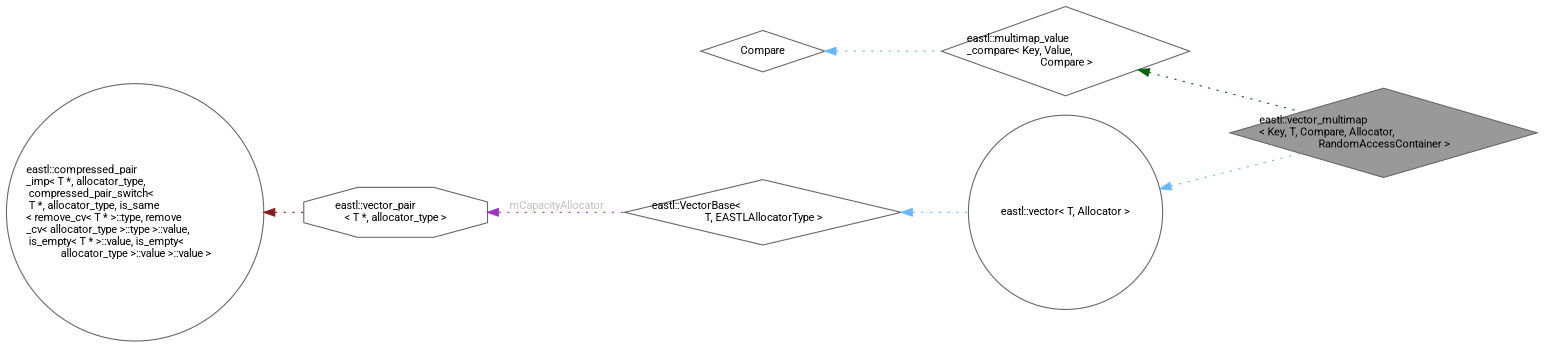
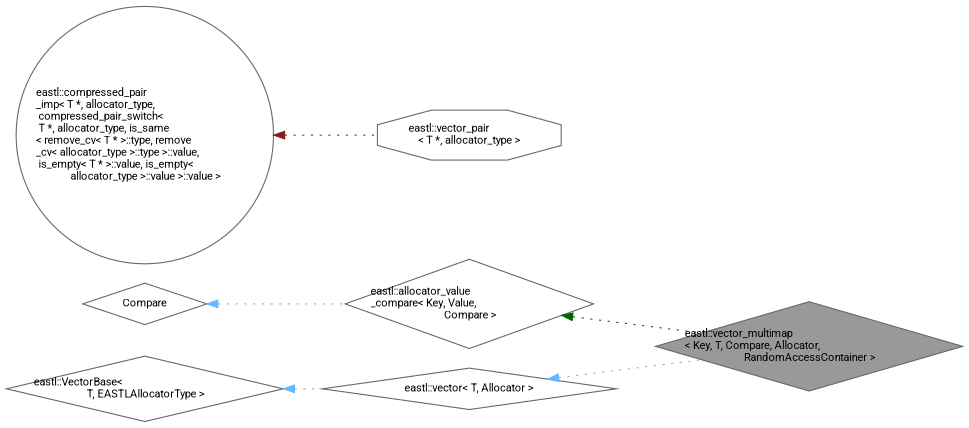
node "eastl::multimap_value _compare< Key, Value, Compare >": label "eastl::multimap_value _compare< Key, Value, Compare >" -> "eastl::allocator_value _compare< Key, Value, Compare >"
edge "eastl::VectorBase< T, EASTLAllocatorType >" -> "eastl::vector_pair < T *, allocator_type >": removed, label "mCapacityAllocator"
node "eastl::vector< T, Allocator >": shape circle -> diamond
